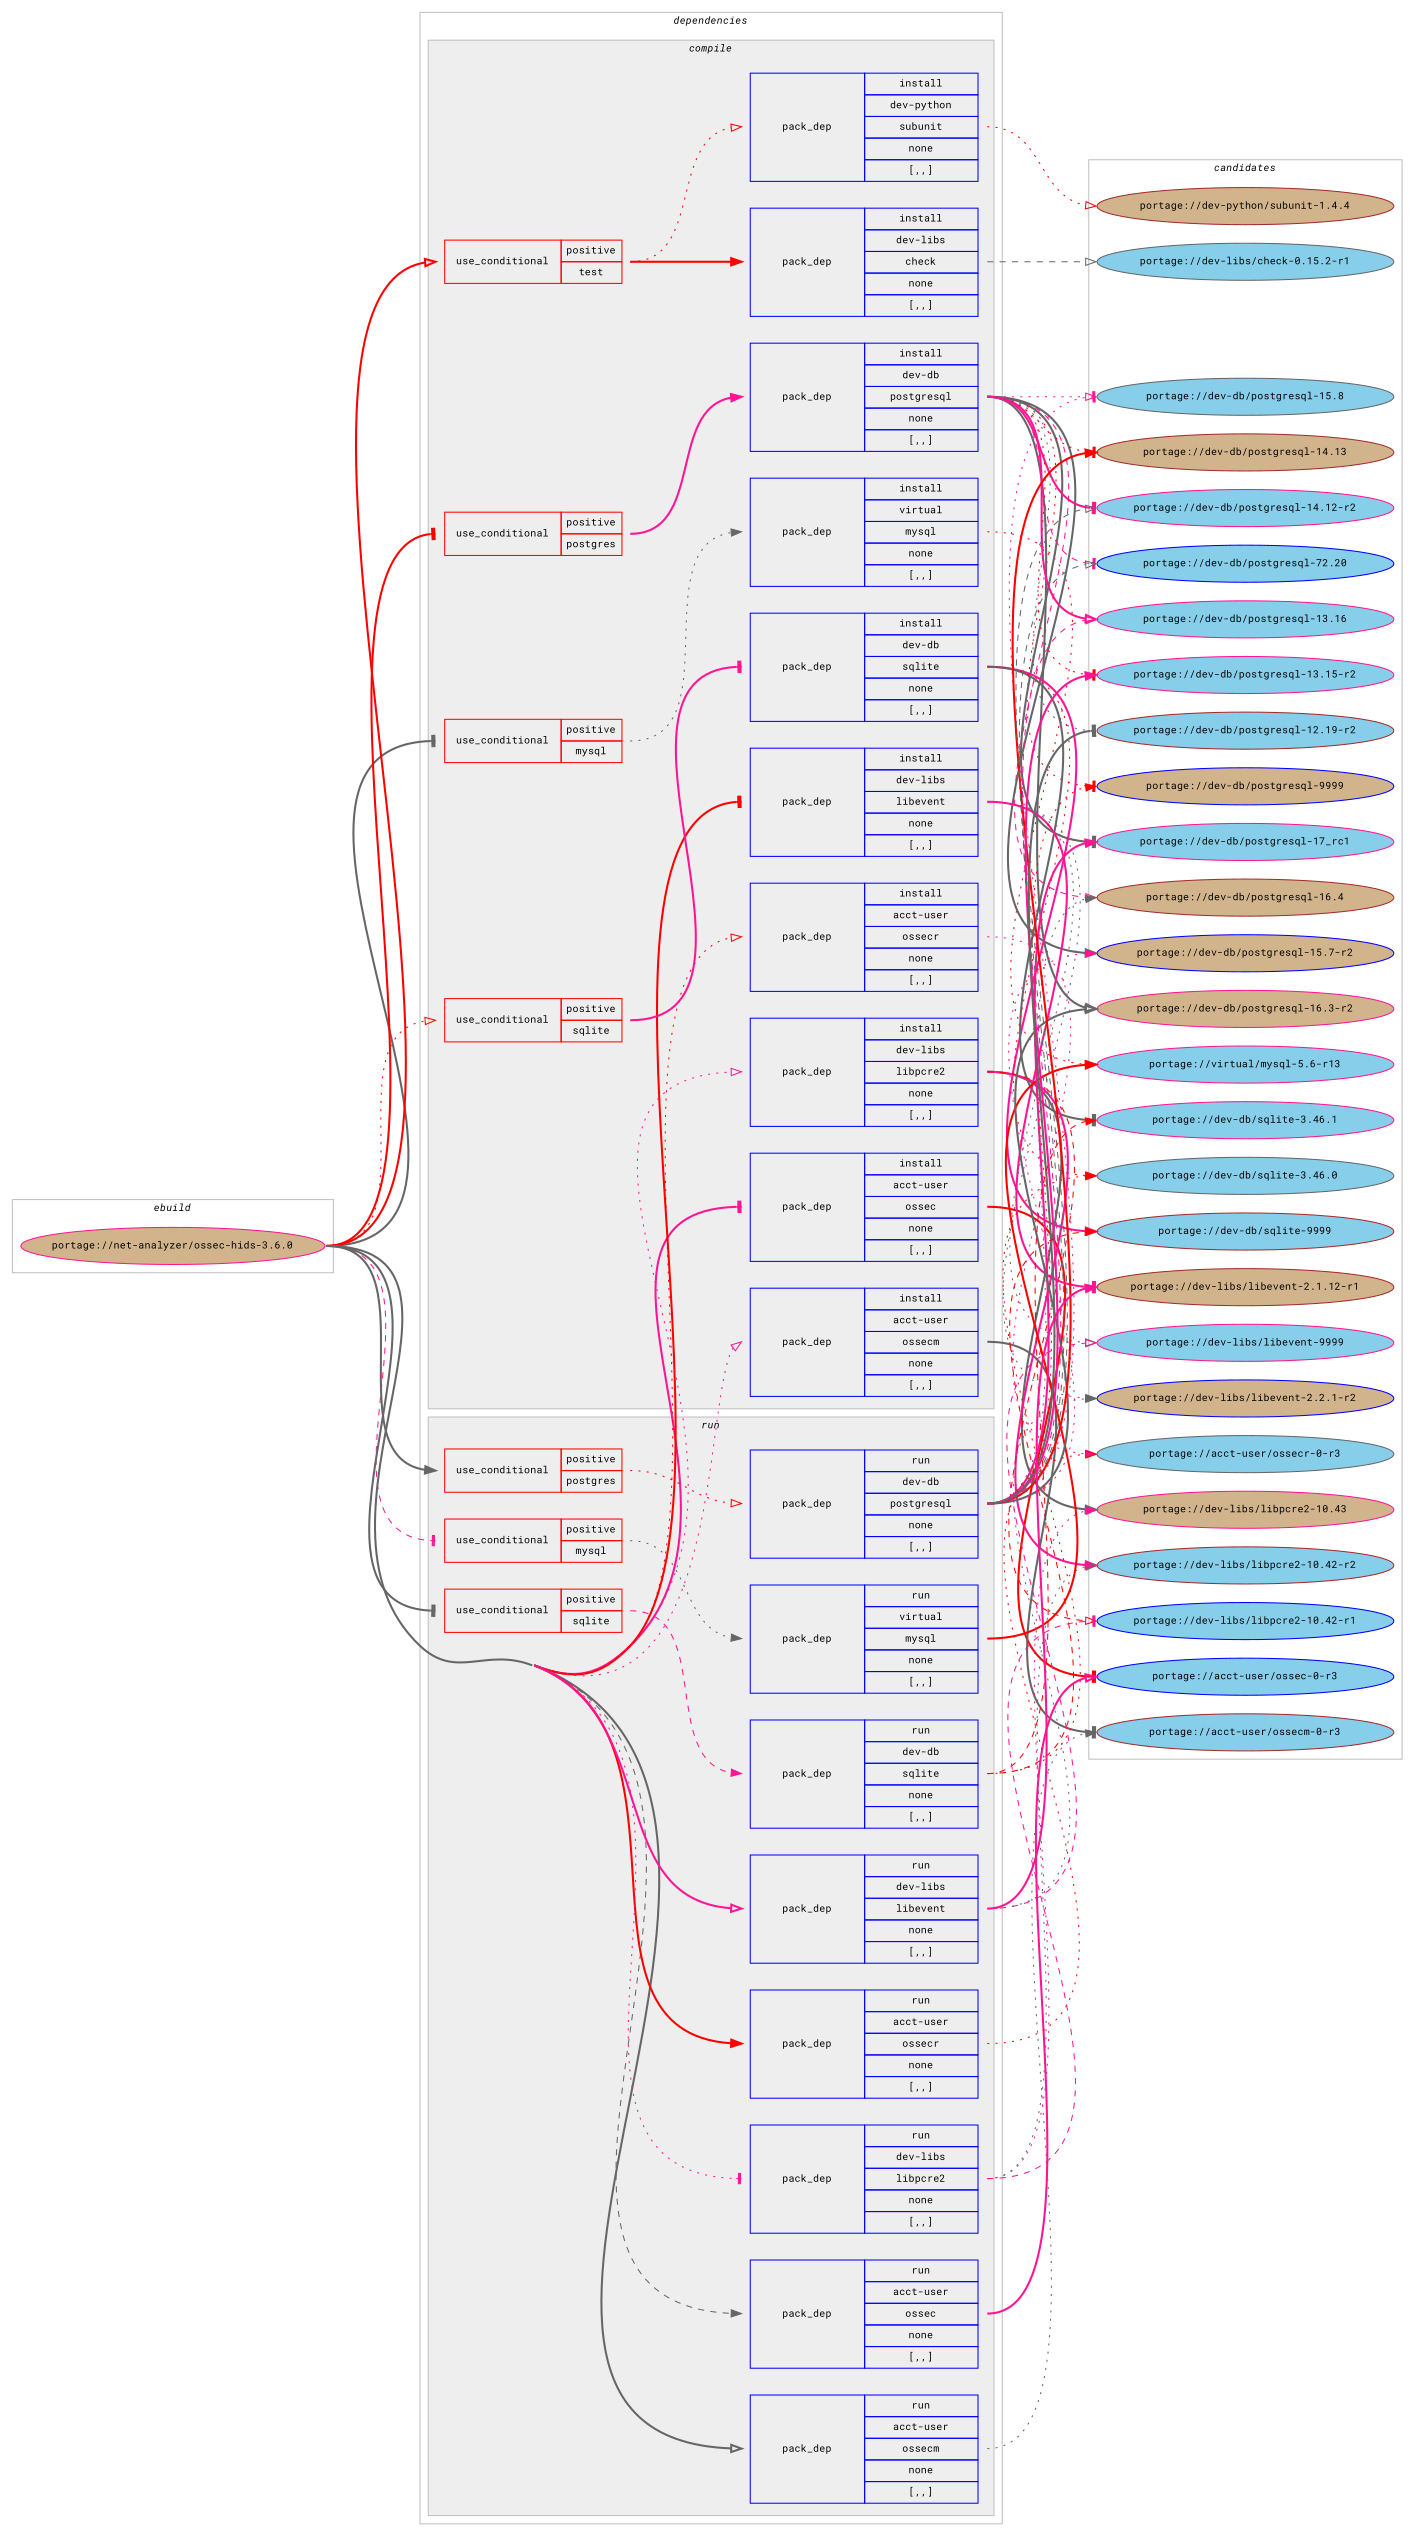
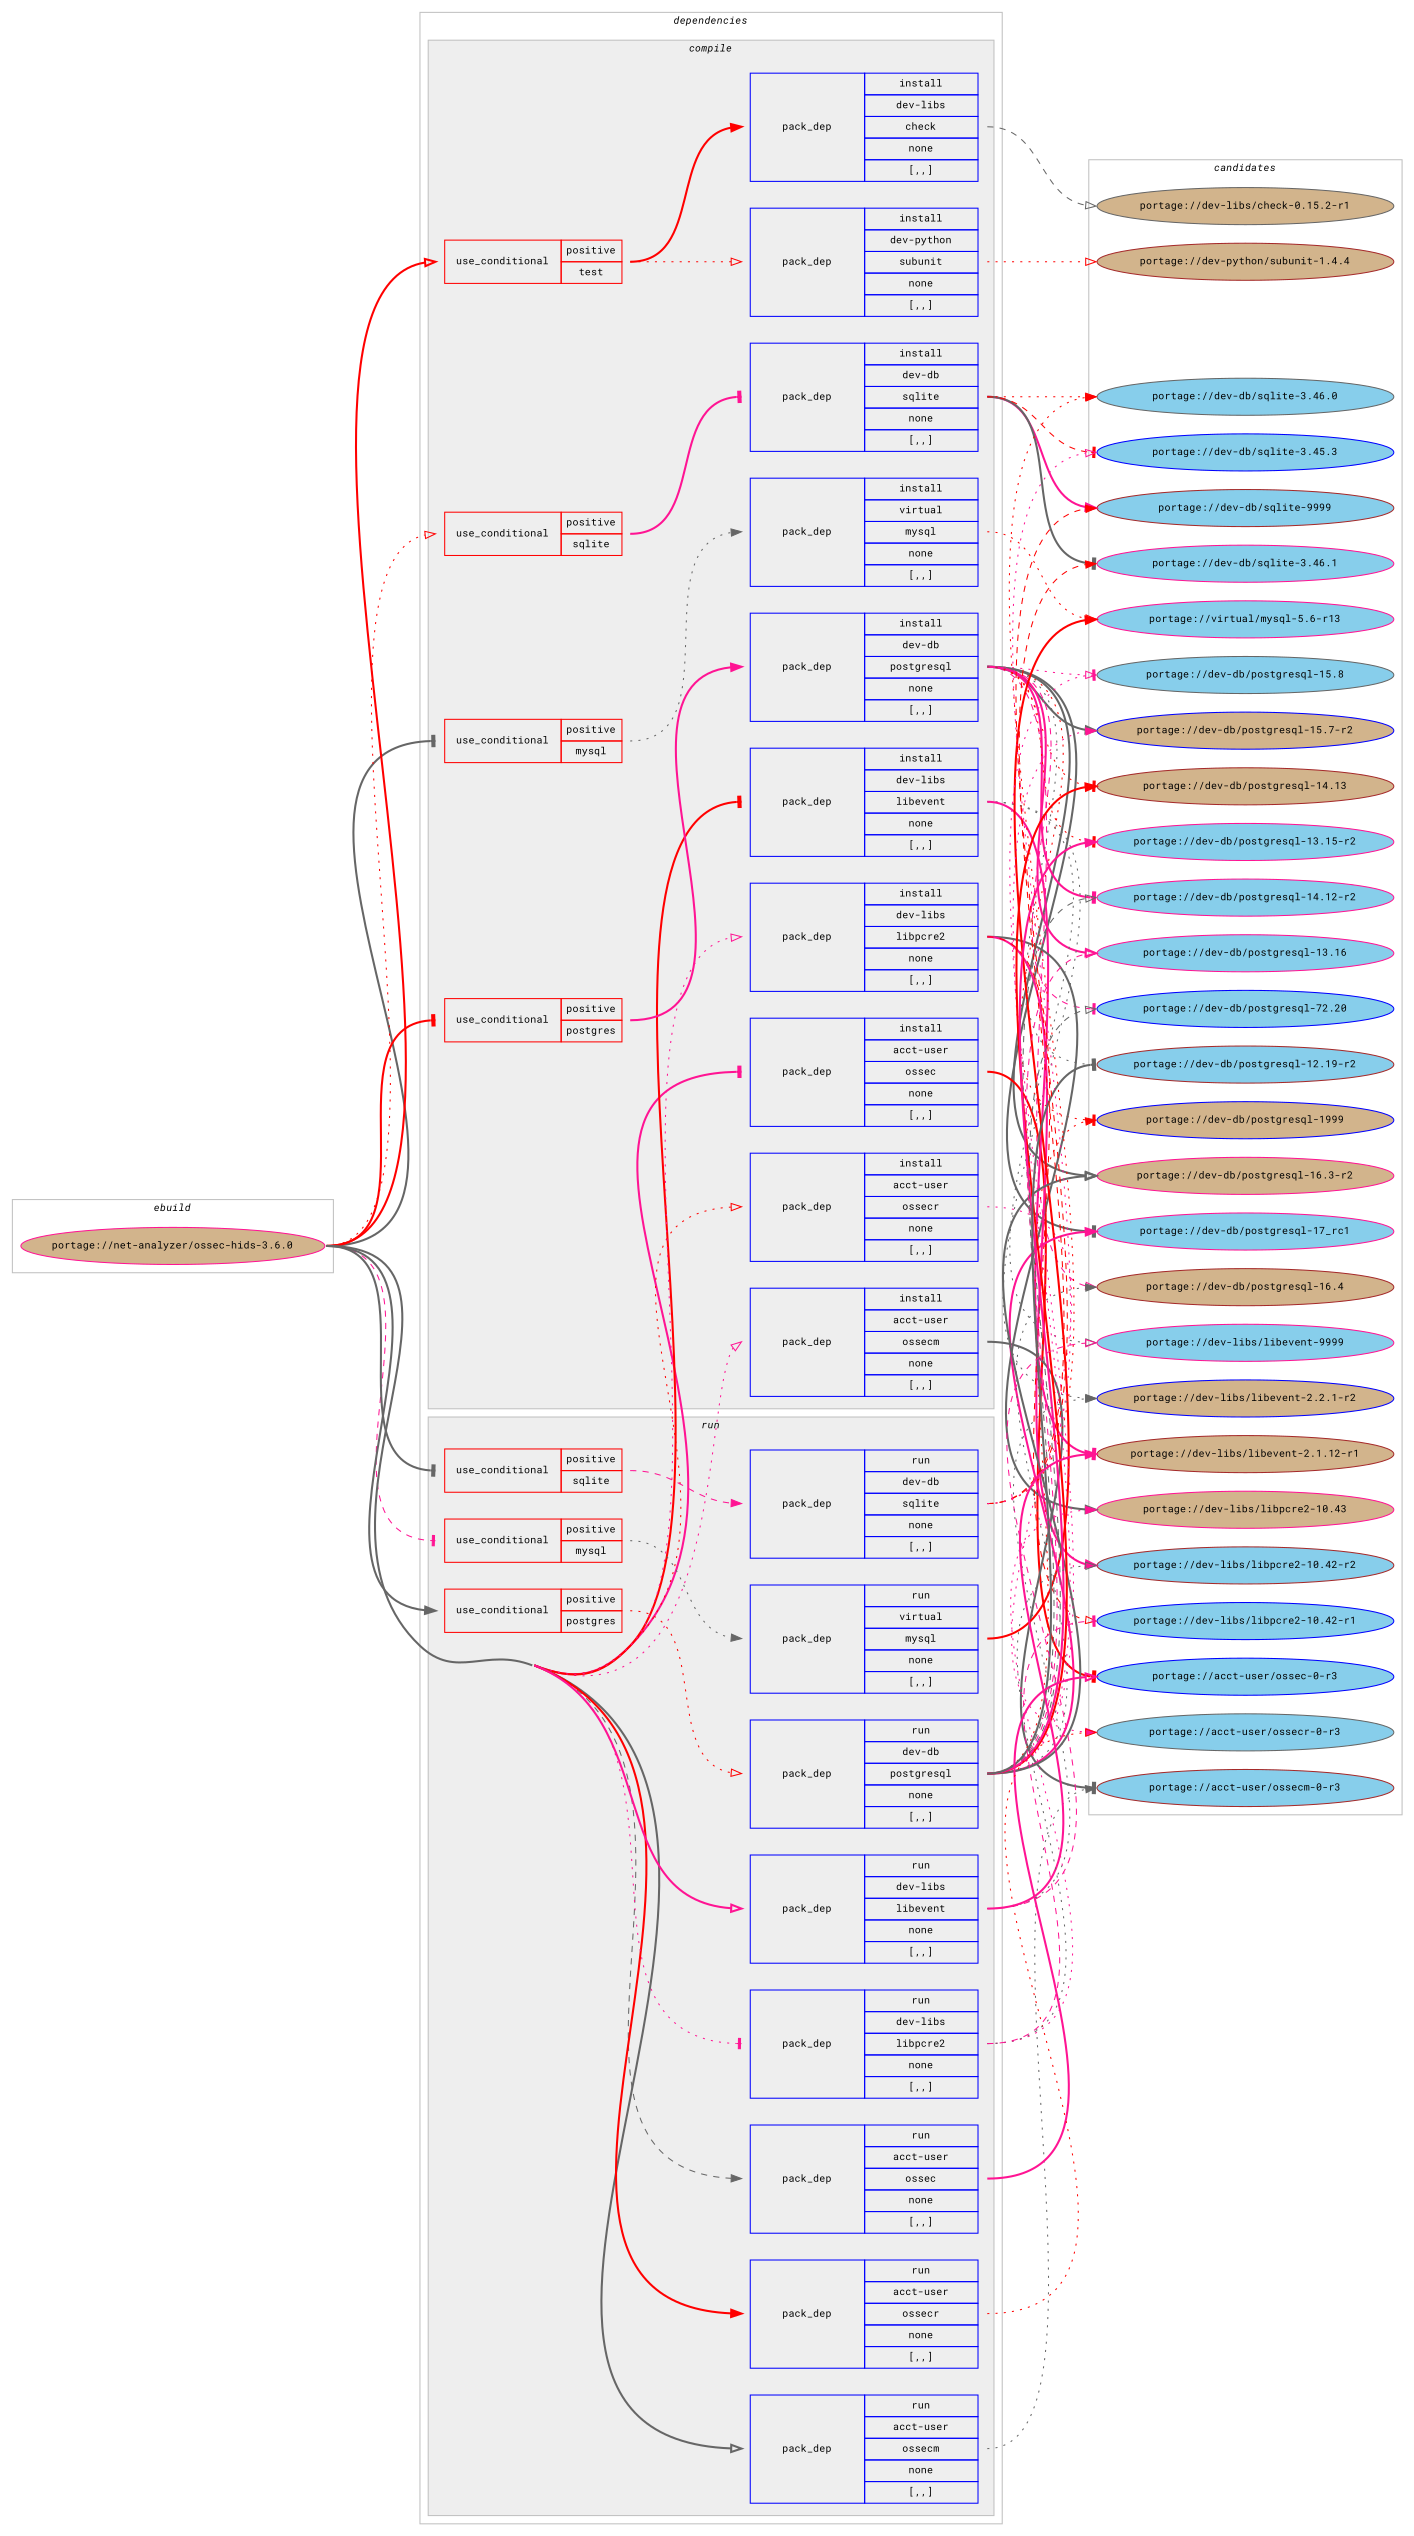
node "portage://dev-libs/check-0.15.2-r1": fillcolor skyblue -> tan
node "portage://dev-db/sqlite-3.45.3": added
node "portage://dev-db/postgresql-9999": label "portage://dev-db/postgresql-9999" -> "portage://dev-db/postgresql-1999"
